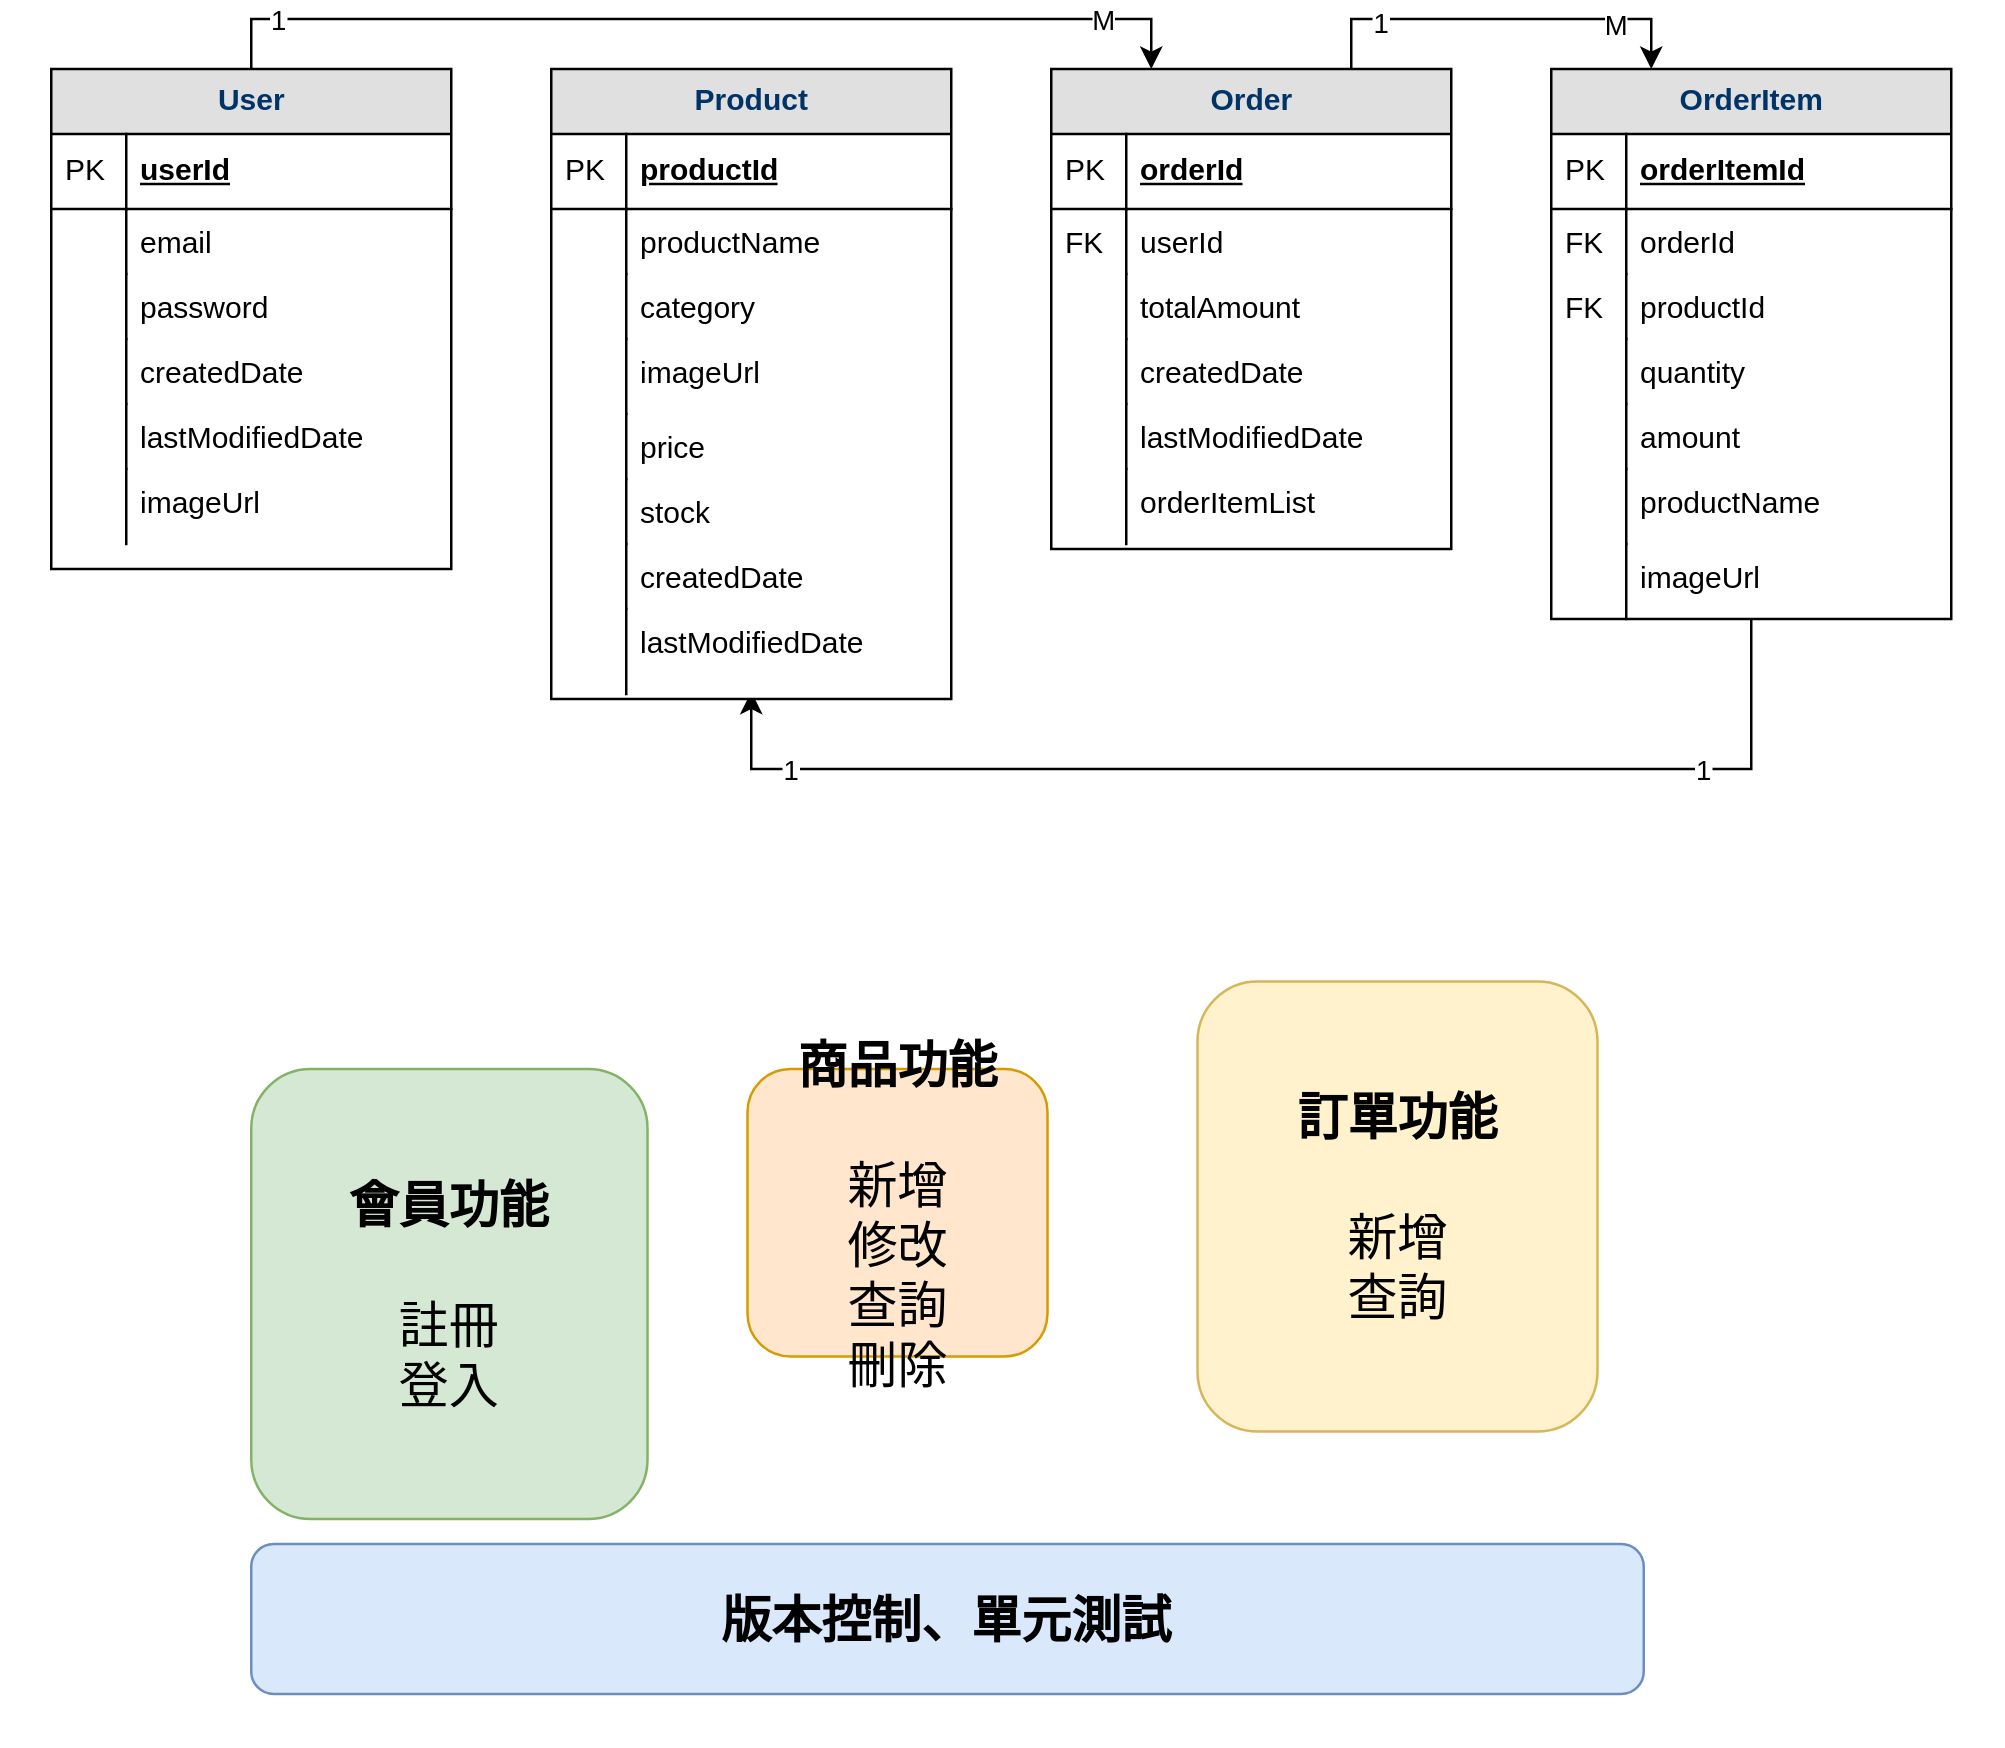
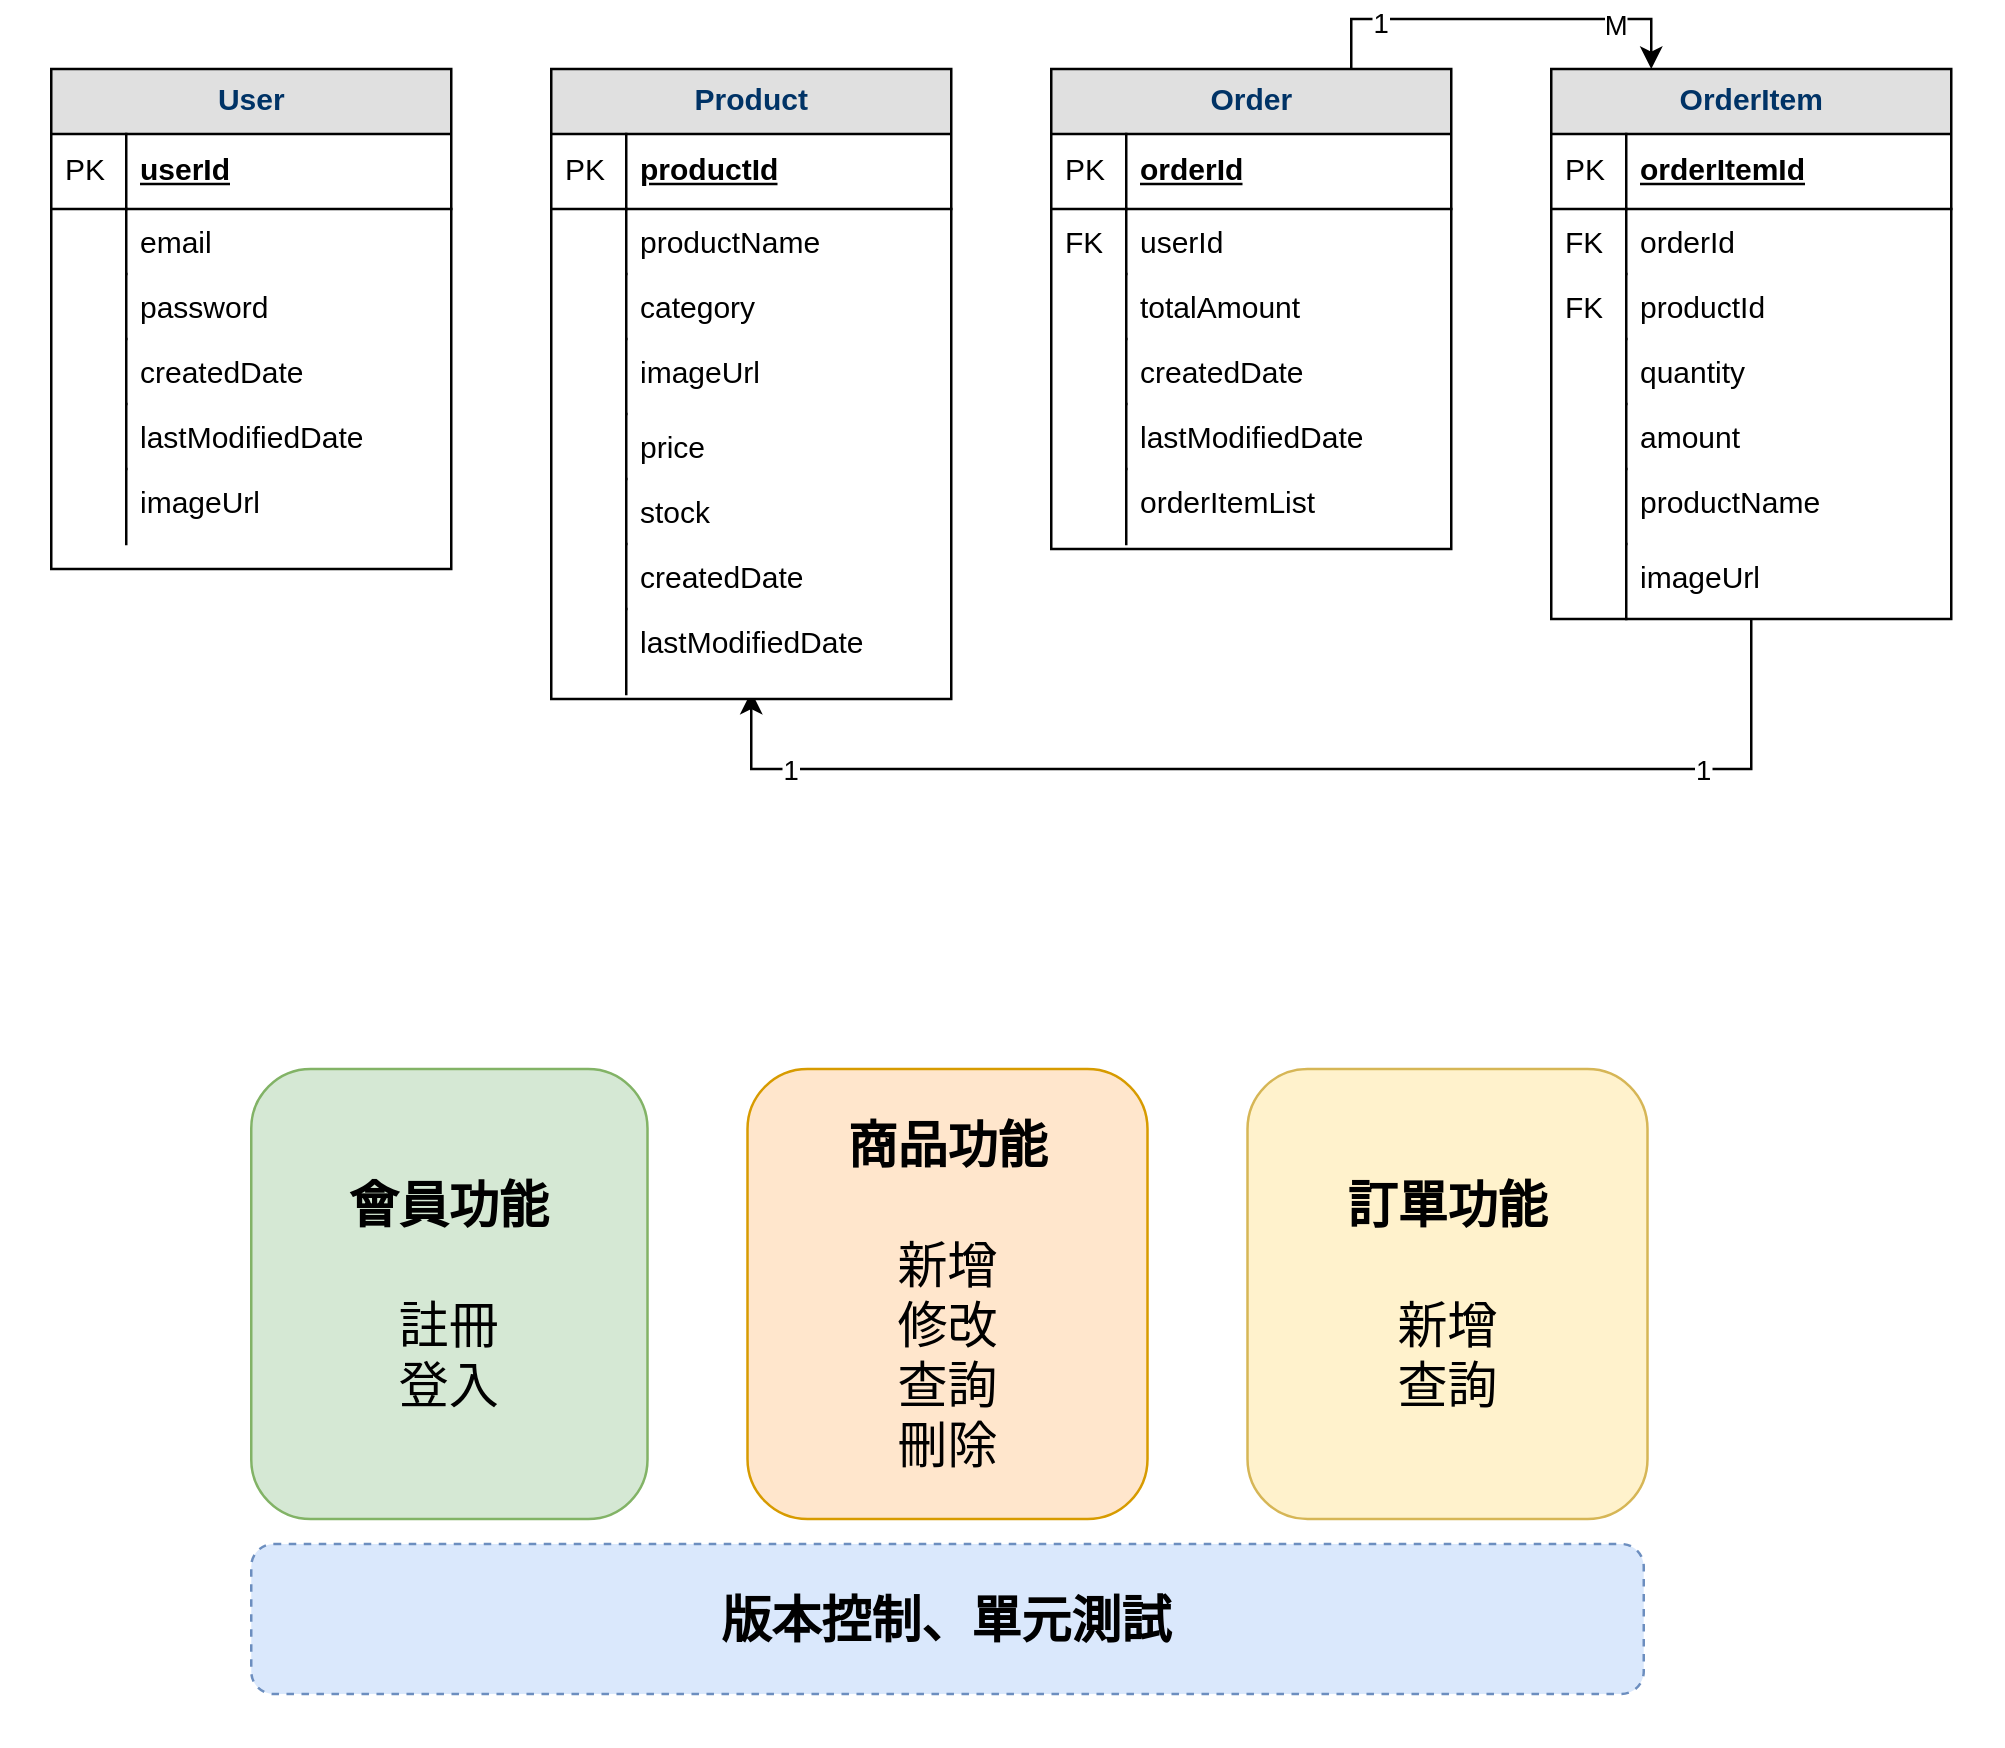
edge "User" -> "Order": removed, labels "1", "M"
node "訂單功能 新增 查詢": moved (1398, 1206) -> (1448, 1294)
node "商品功能 新增 修改 查詢 刪除": size 300x288 -> 400x450
node "版本控制、單元測試": style solid -> dashed
